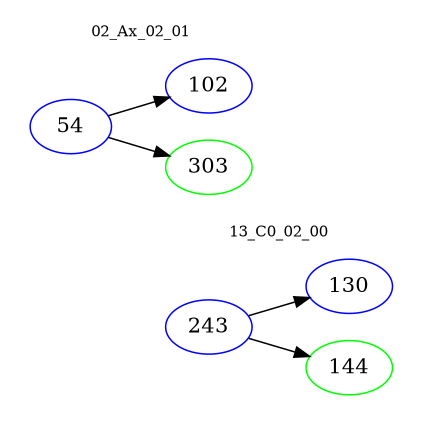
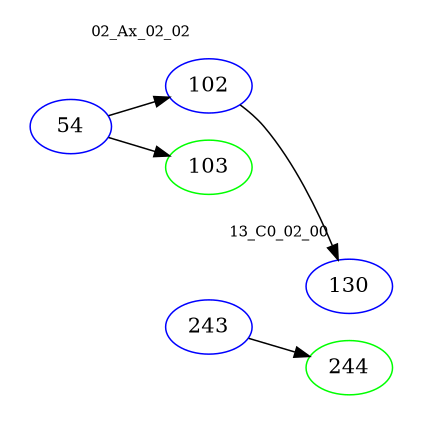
cluster "02_Ax_02_01": label "02_Ax_02_01" -> "02_Ax_02_02"
node "303": label "303" -> "103"
edge "243" -> "130": now "102" -> "130"
node "144": label "144" -> "244"
